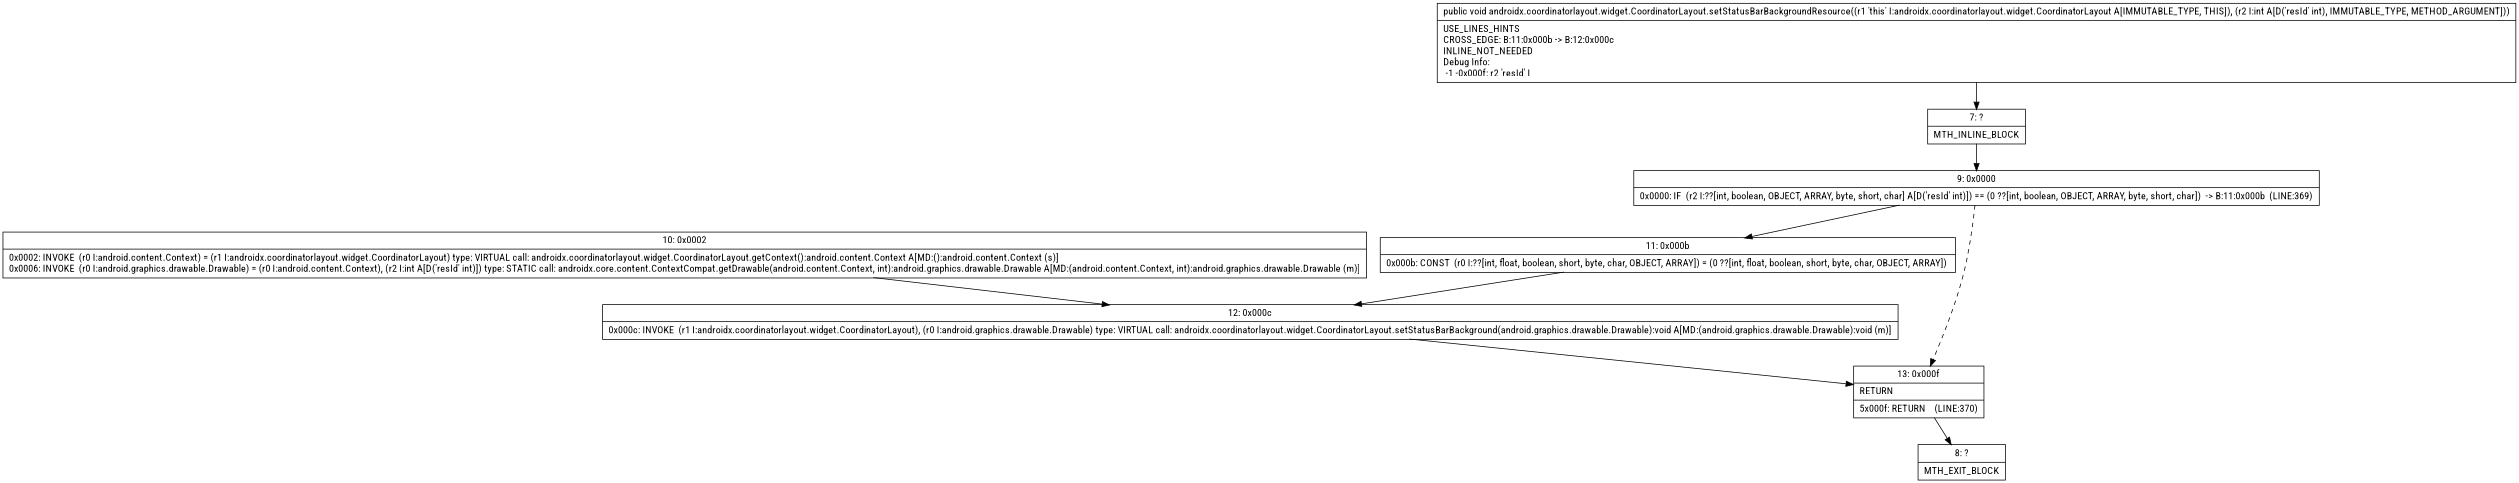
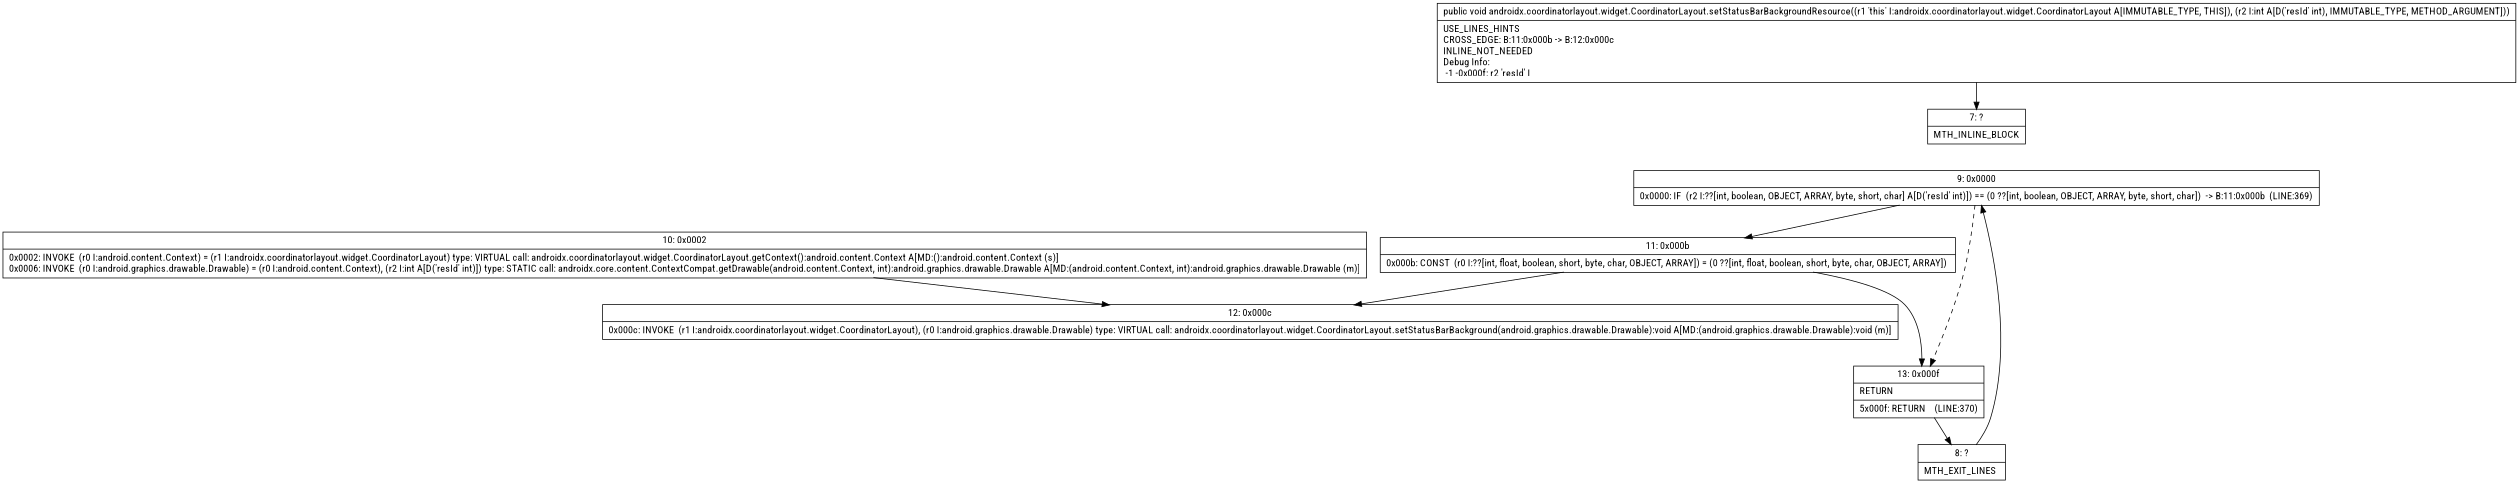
edge "7: ?" -> "9: 0x0000": now "8: ?" -> "9: 0x0000"
edge "12: 0x000c" -> "13: 0x000f": now "11: 0x000b" -> "13: 0x000f"
node "8: ?": text "MTH_EXIT_BLOCK" -> "MTH_EXIT_LINES"
